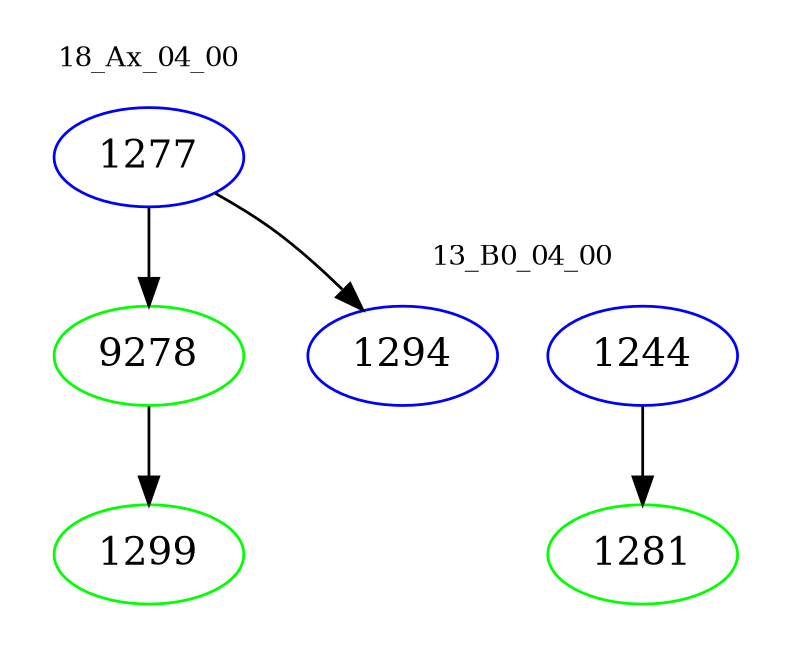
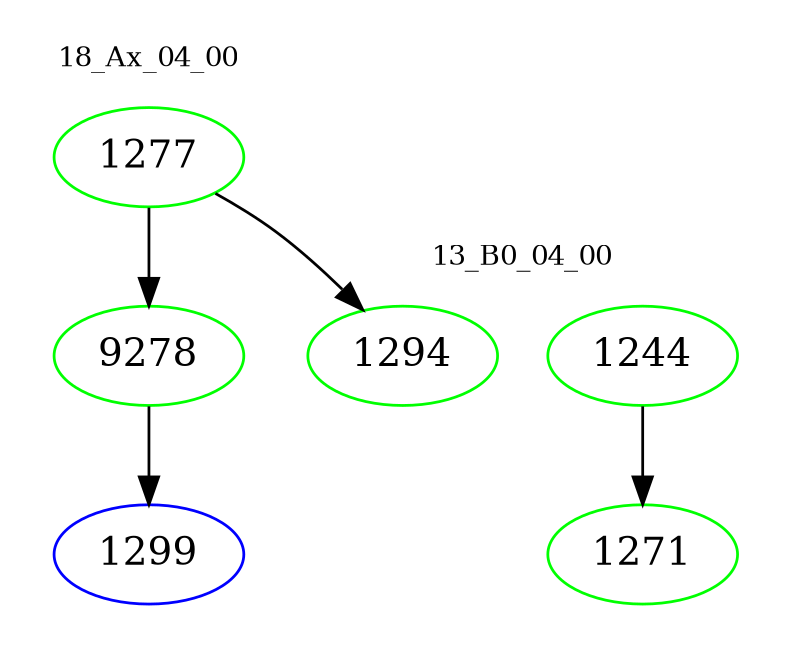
node "1277": color blue -> green
node "1294": color blue -> green
node "1244": color blue -> green
node "1299": color green -> blue
node "1281": label "1281" -> "1271"
